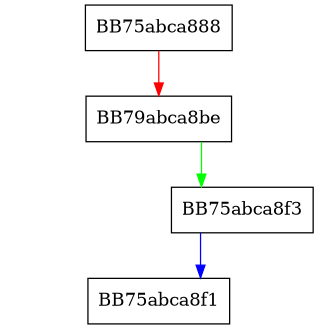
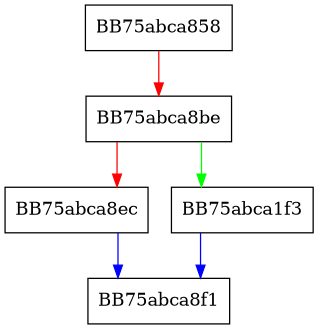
node "BB75abca888": label "BB75abca888" -> "BB75abca858"
node "BB79abca8be": label "BB79abca8be" -> "BB75abca8be"
node "BB75abca8ec": added
node "BB75abca8f3": label "BB75abca8f3" -> "BB75abca1f3"
